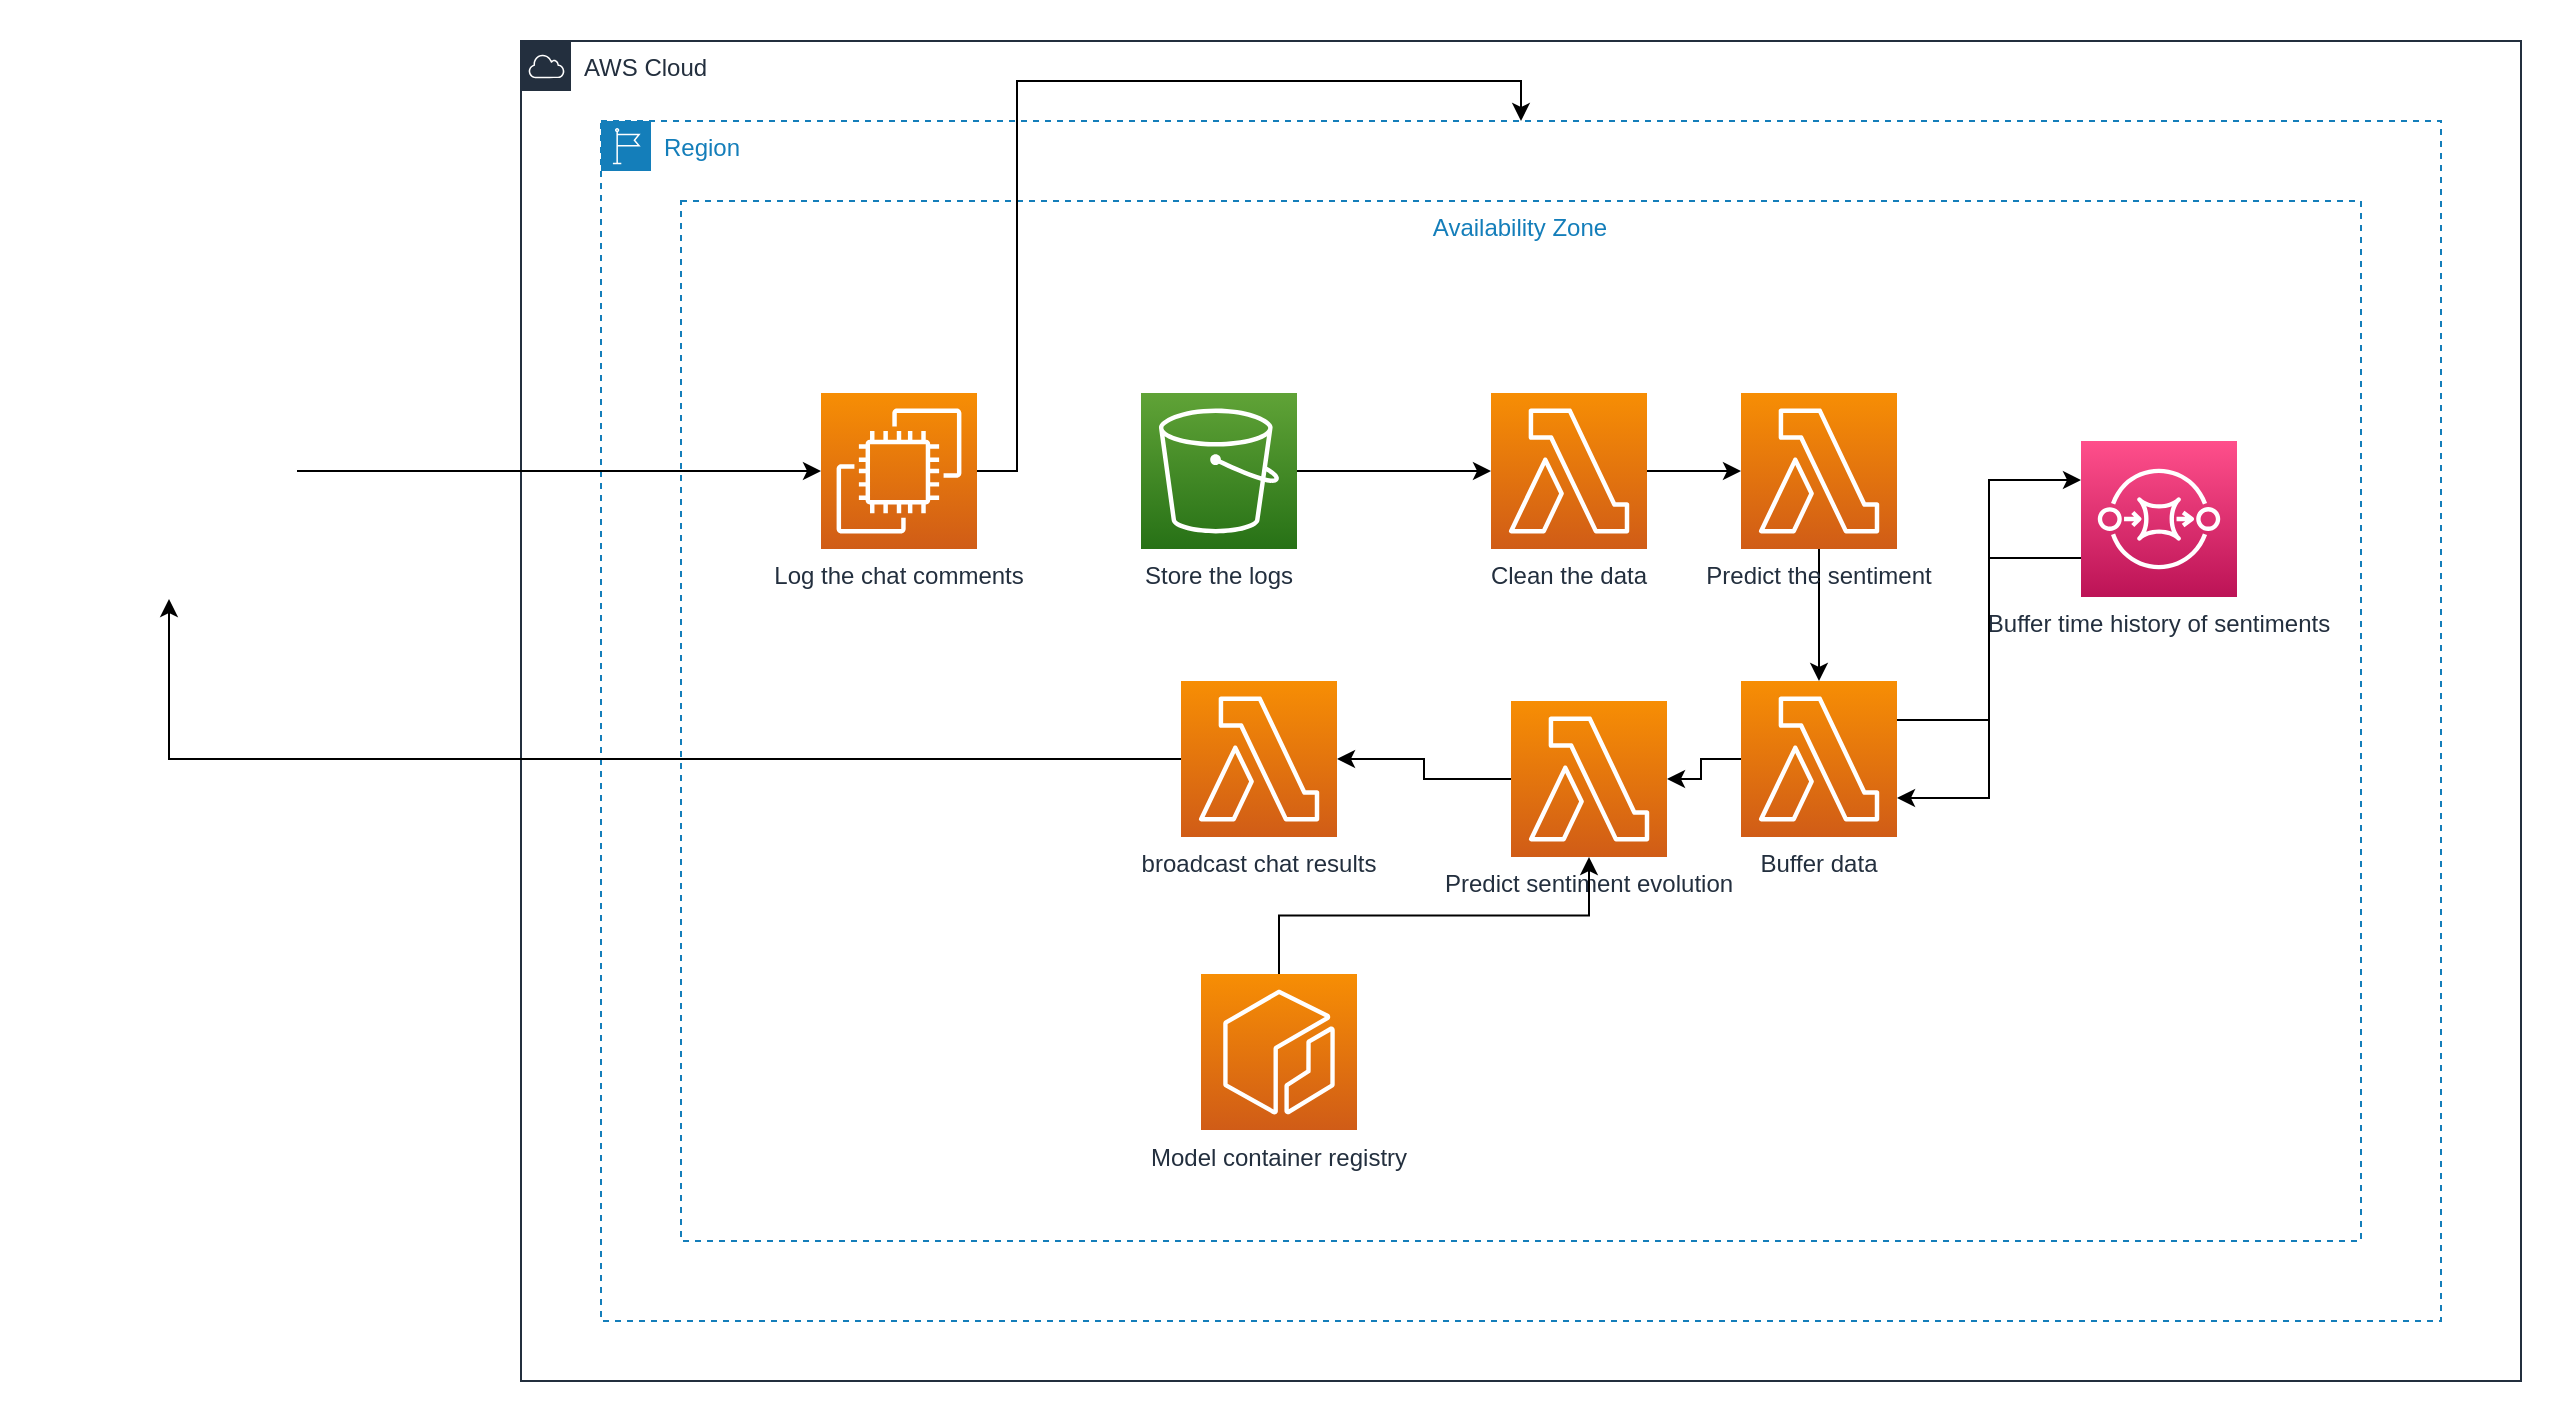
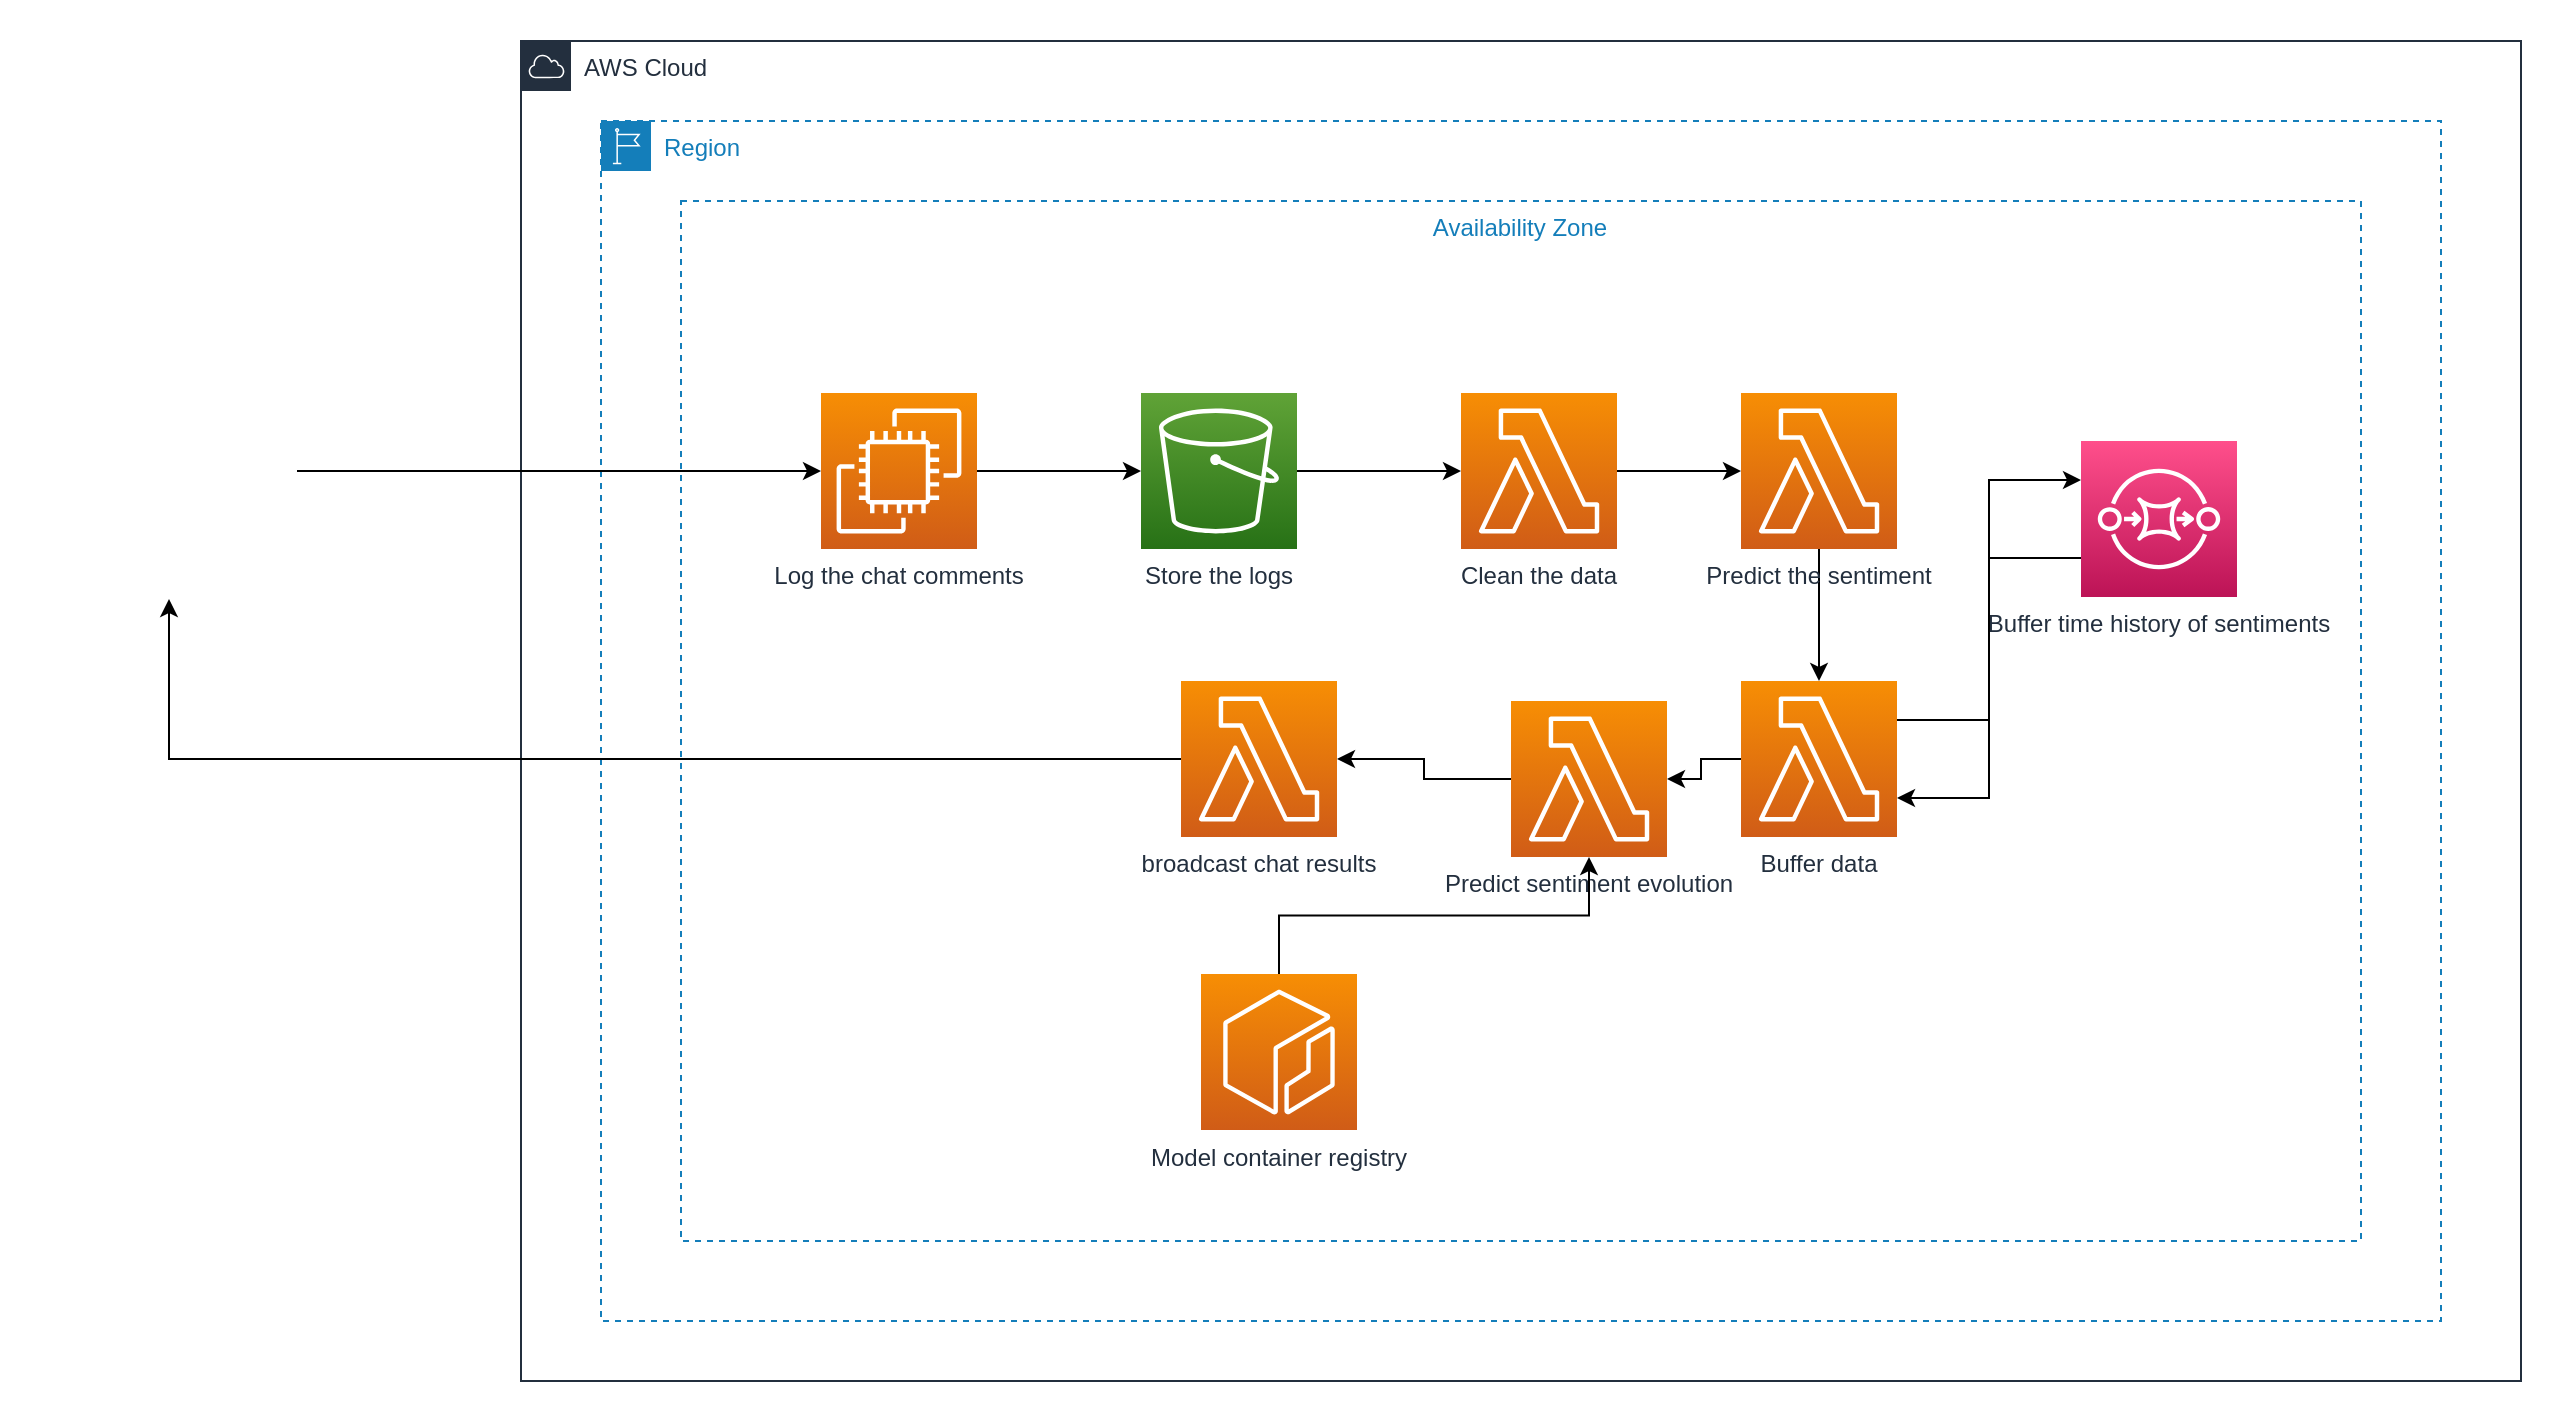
edge "Log the chat comments" -> "Region": now "Log the chat comments" -> "Store the logs"
node "Clean the data": moved (1569, 471) -> (1539, 471)
